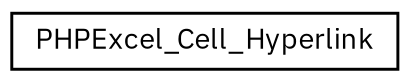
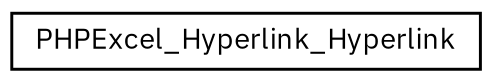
node "PHPExcel_Cell_Hyperlink": label "PHPExcel_Cell_Hyperlink" -> "PHPExcel_Hyperlink_Hyperlink"
